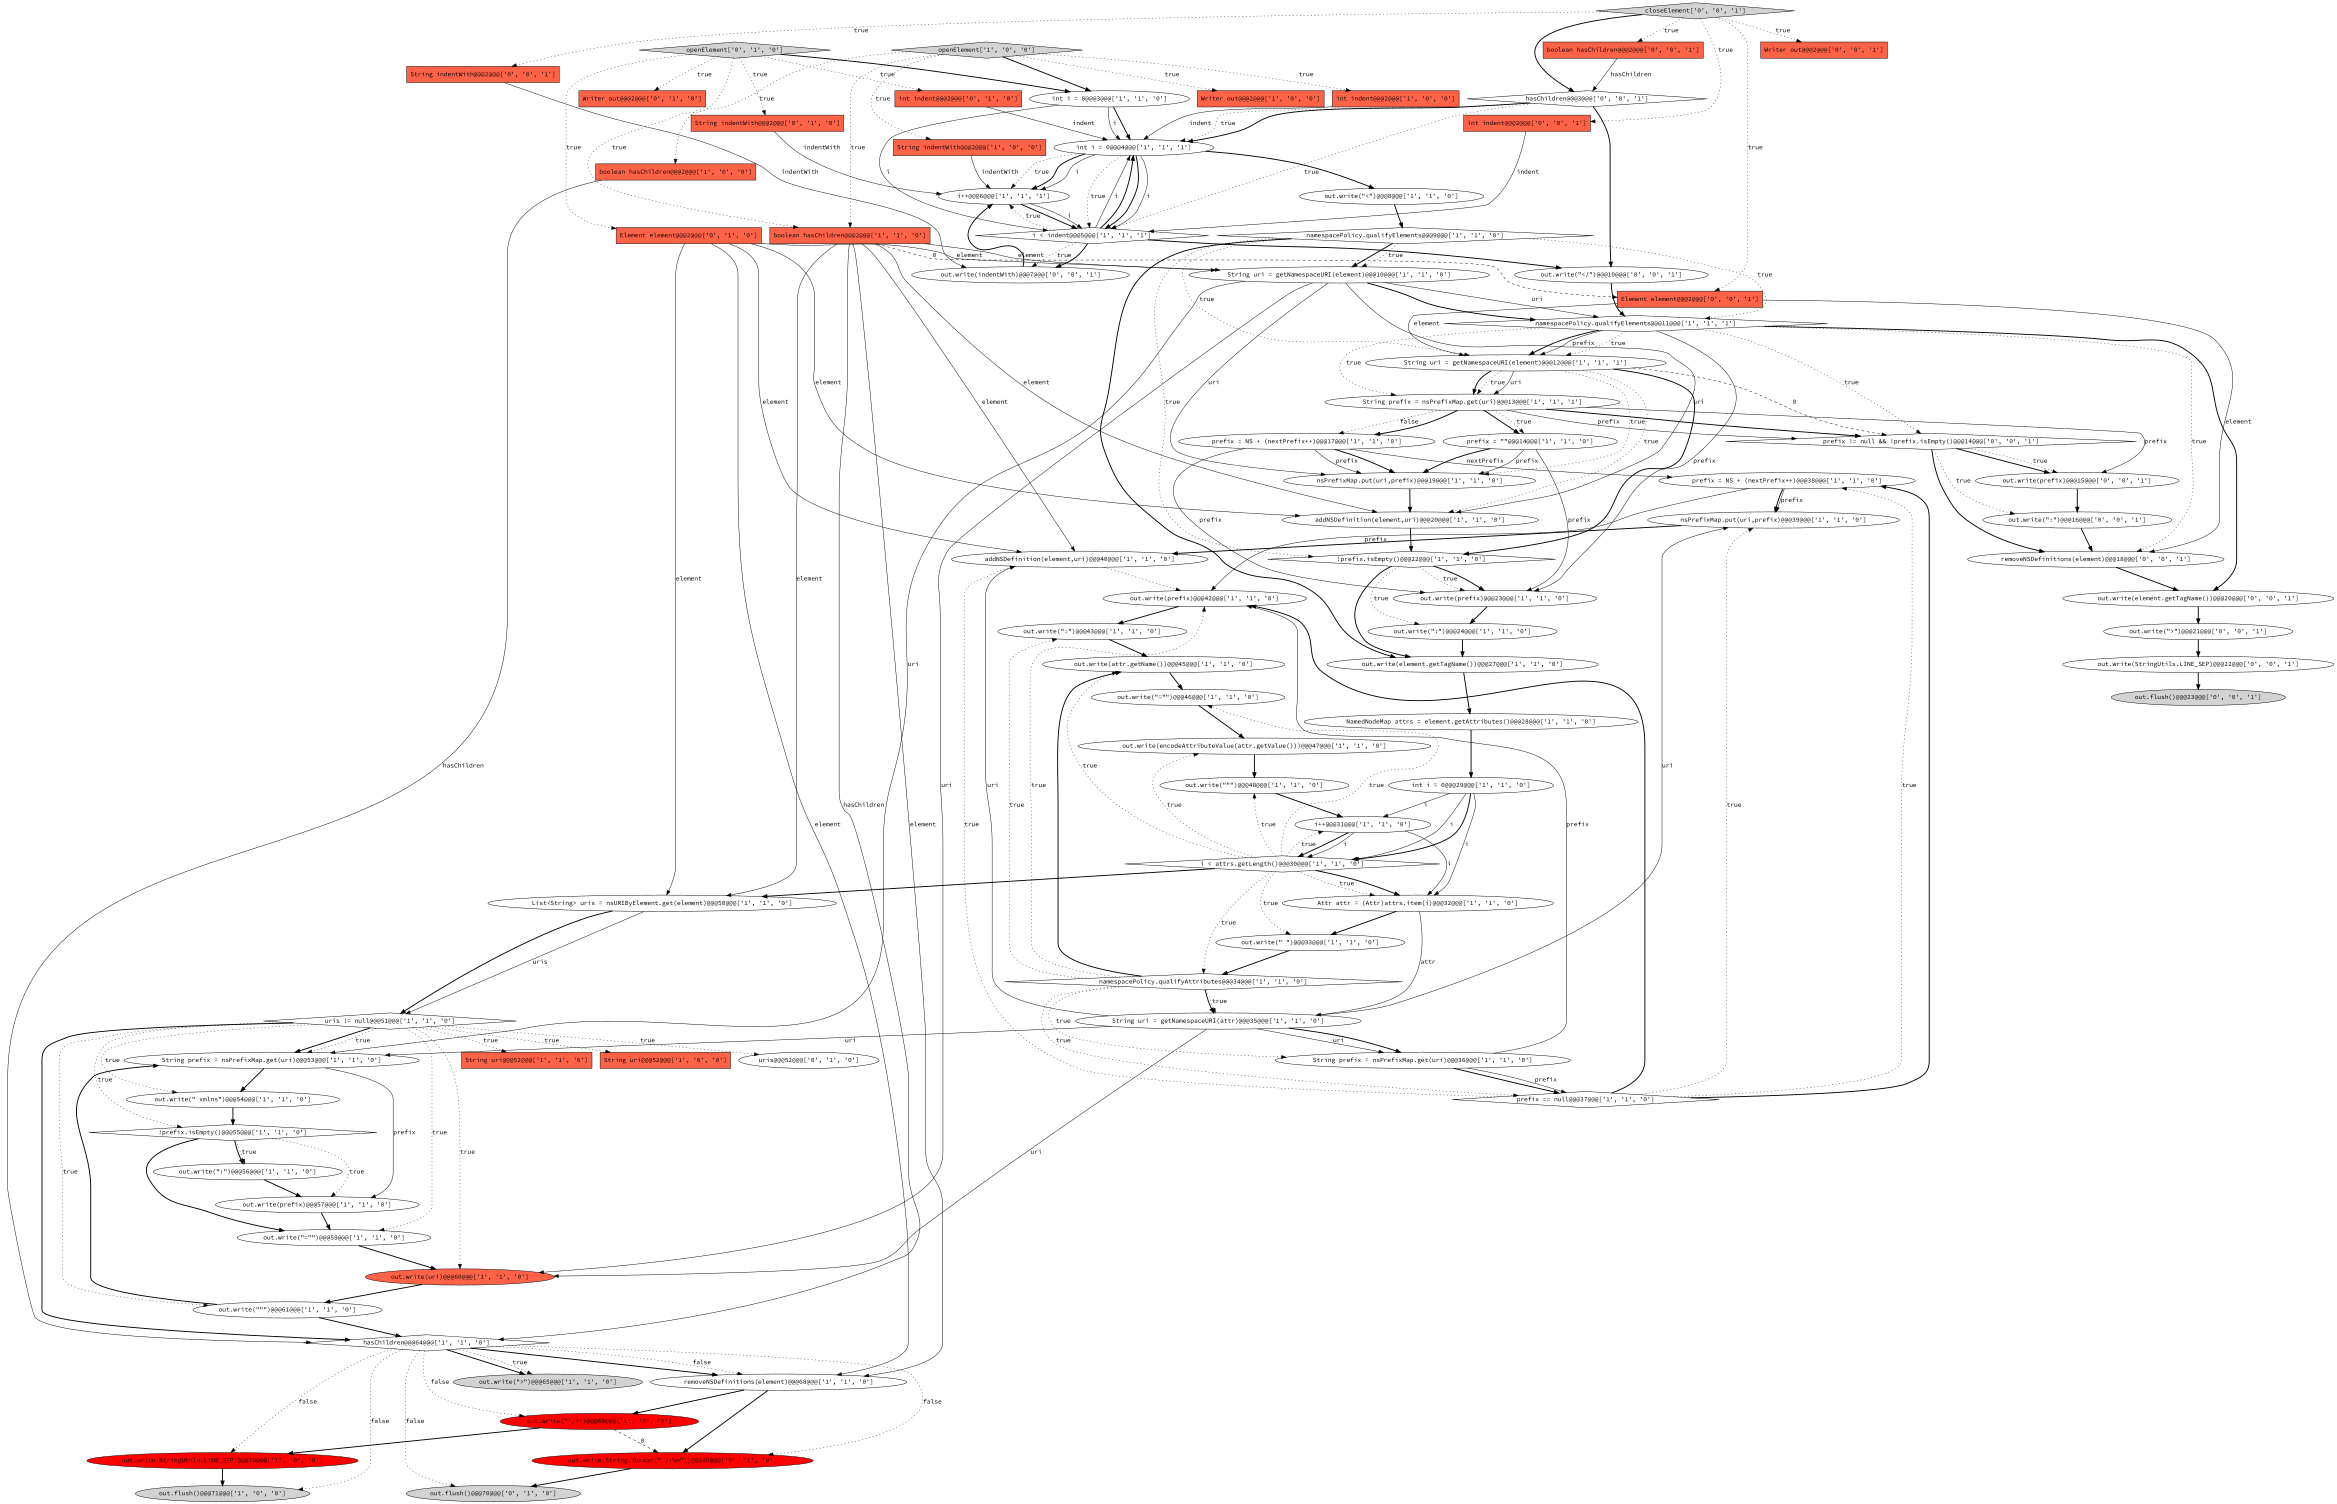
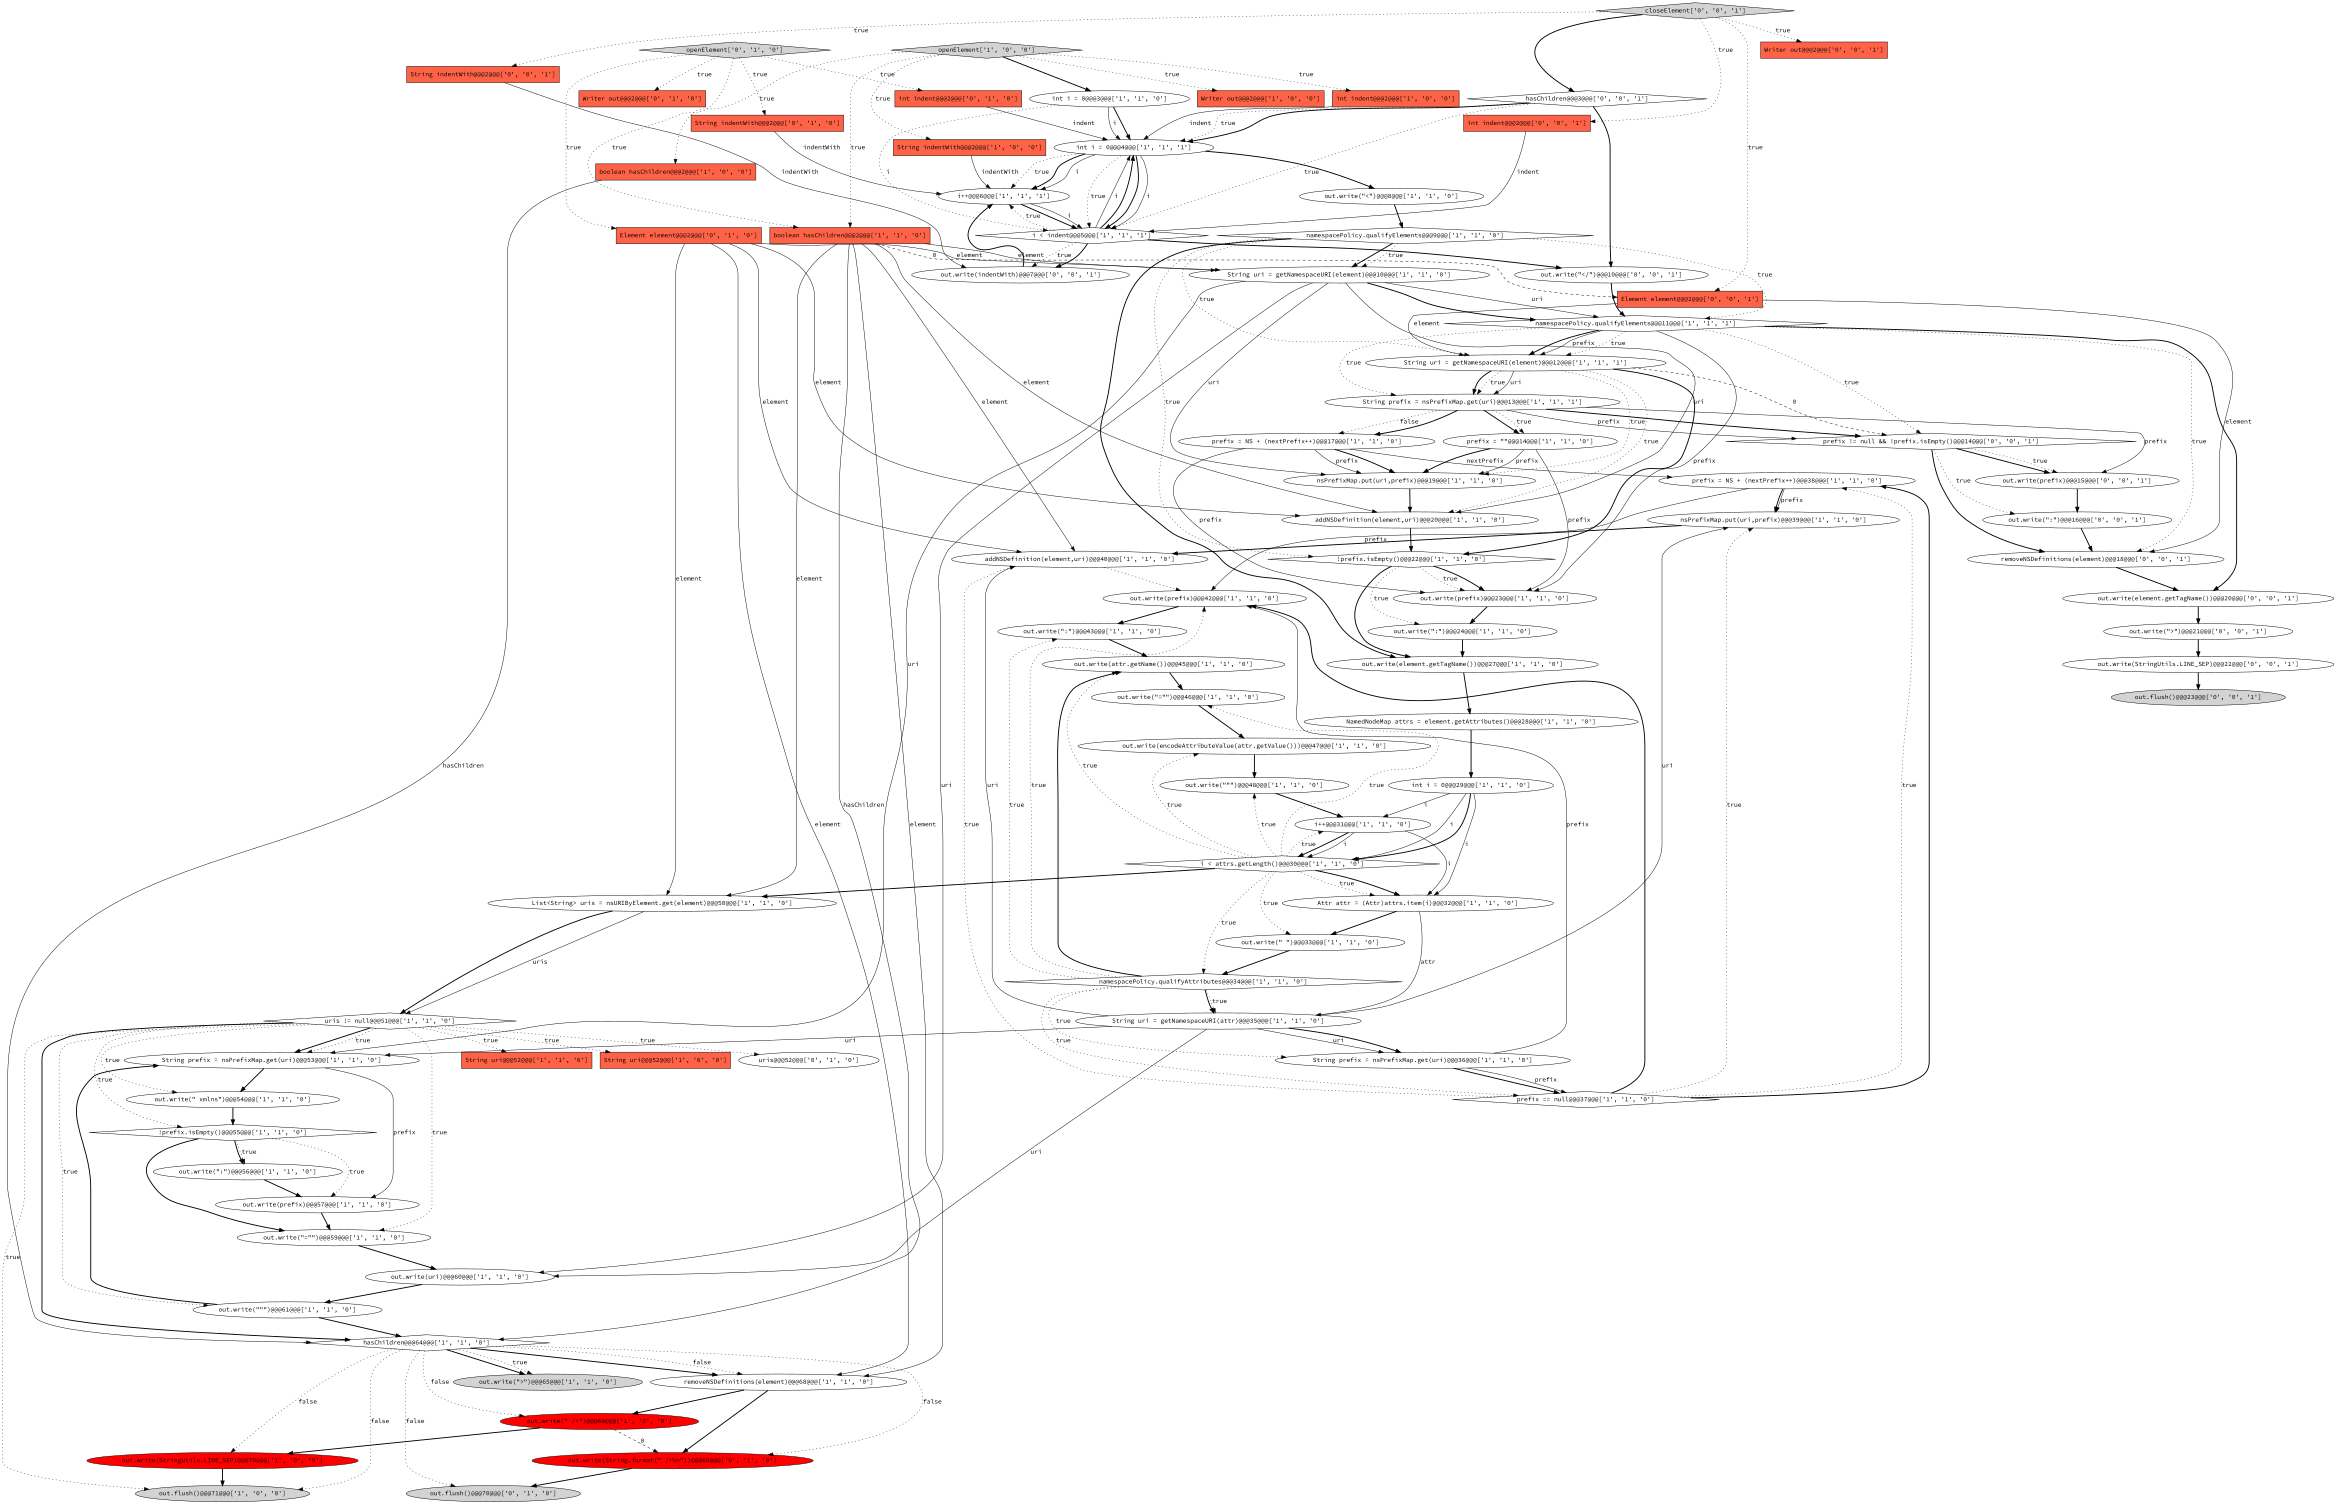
node "boolean hasChildren@@@2@@@['0', '0', '1']": removed
edge "openElement['0', '1', '0']" -> "int i = 0@@@3@@@['1', '1', '0']": removed
edge "int i = 0@@@3@@@['1', '1', '0']" -> "i < indent@@@5@@@['1', '1', '1']": style solid -> dotted
edge "uris != null@@@51@@@['1', '1', '0']" -> "out.write(uri)@@@60@@@['1', '1', '0']": now "uris != null@@@51@@@['1', '1', '0']" -> "out.flush()@@@71@@@['1', '0', '0']"
node "out.write(uri)@@@60@@@['1', '1', '0']": fillcolor tomato -> white
